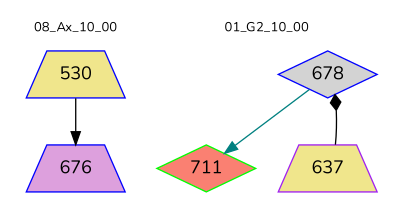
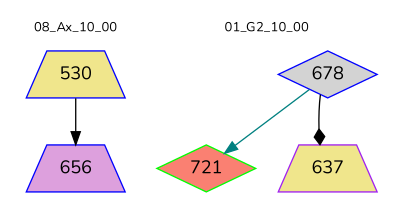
edge "637" -> "678": reversed
node "676": label "676" -> "656"
node "711": label "711" -> "721"
